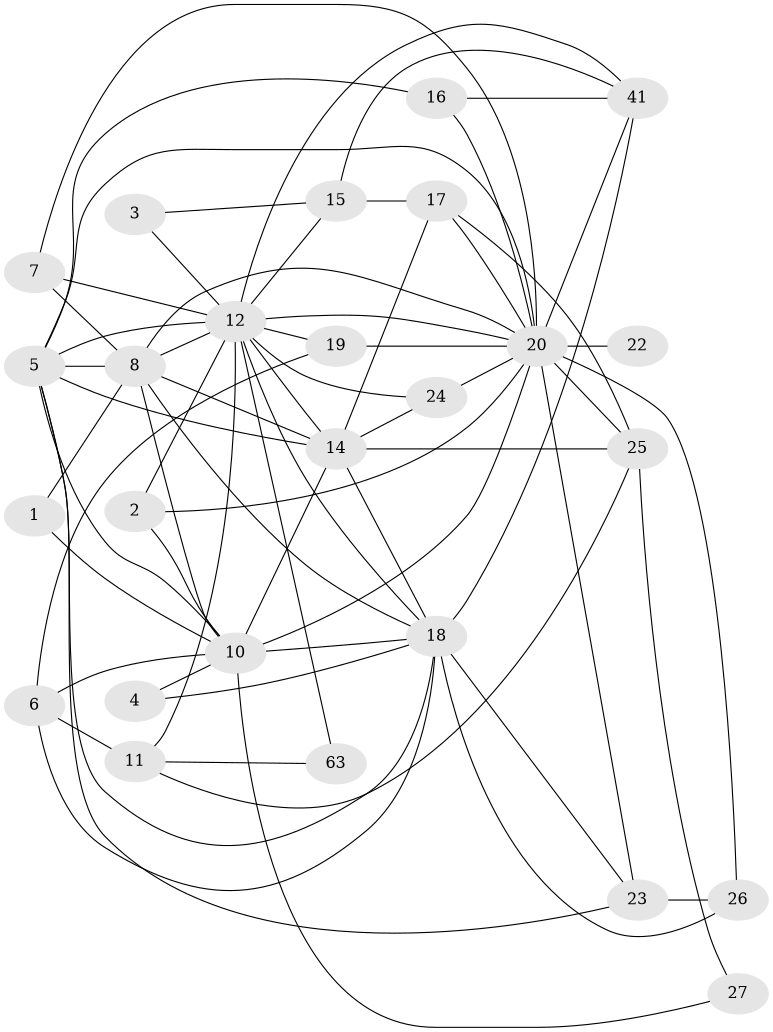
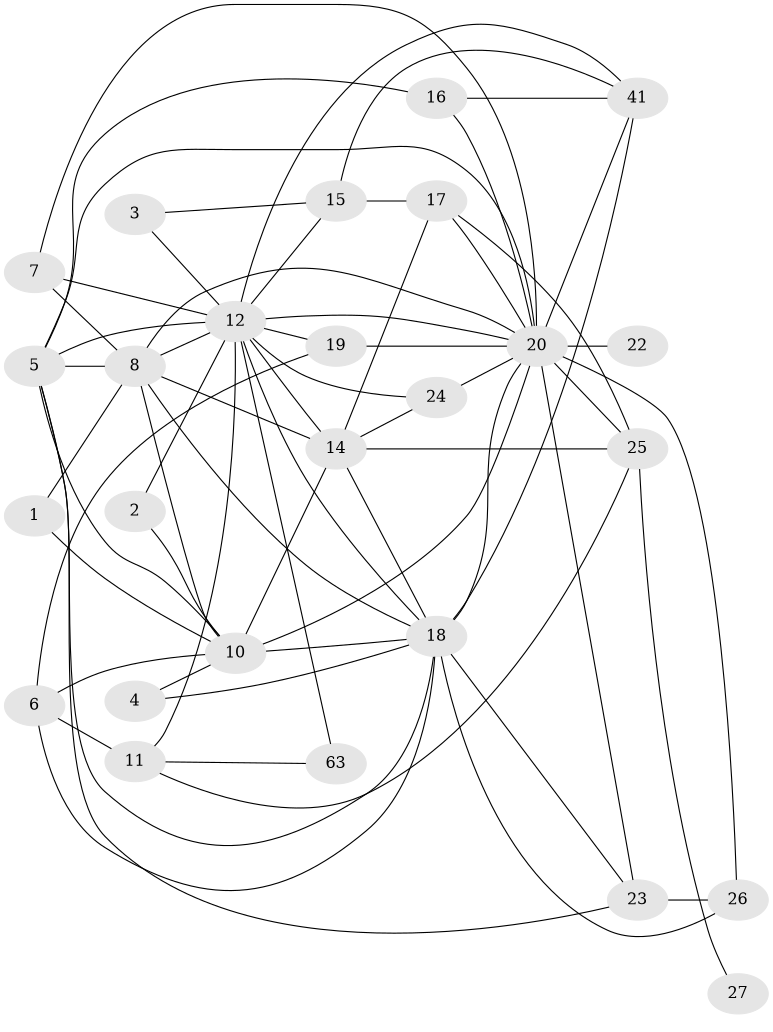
edge "5" -- "14": removed
edge "20" -- "2": now "20" -- "18"
edge "10" -- "27": removed
